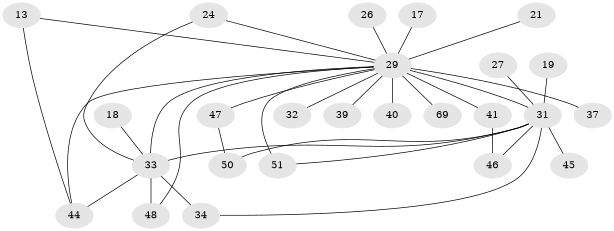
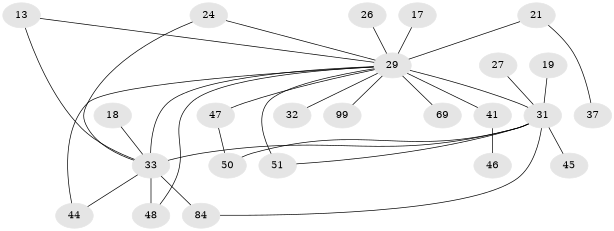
edge "29" -- "37": now "21" -- "37"
node "39": label "39" -> "99"
node "40": removed
edge "13" -- "44": now "13" -- "33"
edge "31" -- "46": removed
node "34": label "34" -> "84"
